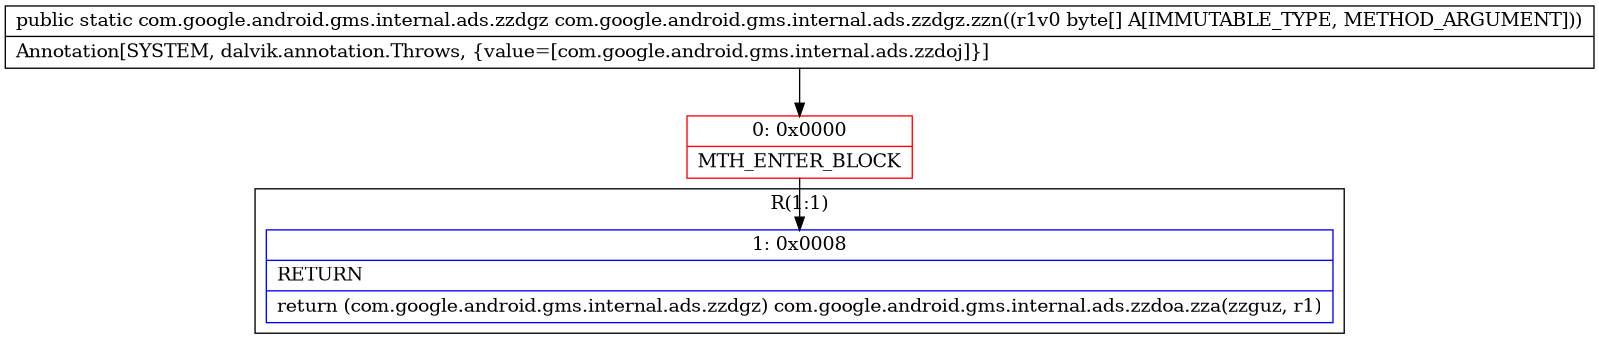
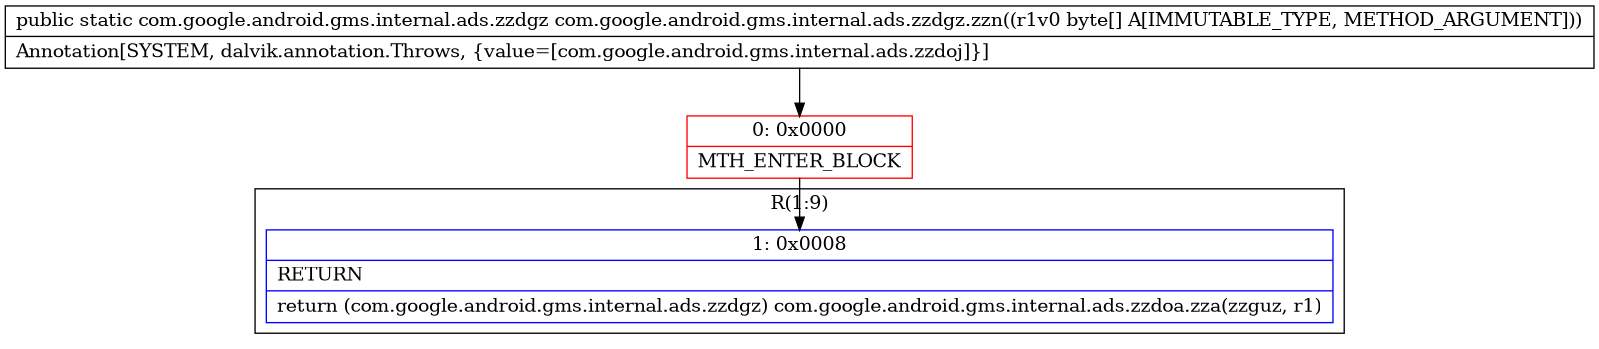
cluster "R(1:1)": label "R(1:1)" -> "R(1:9)"
